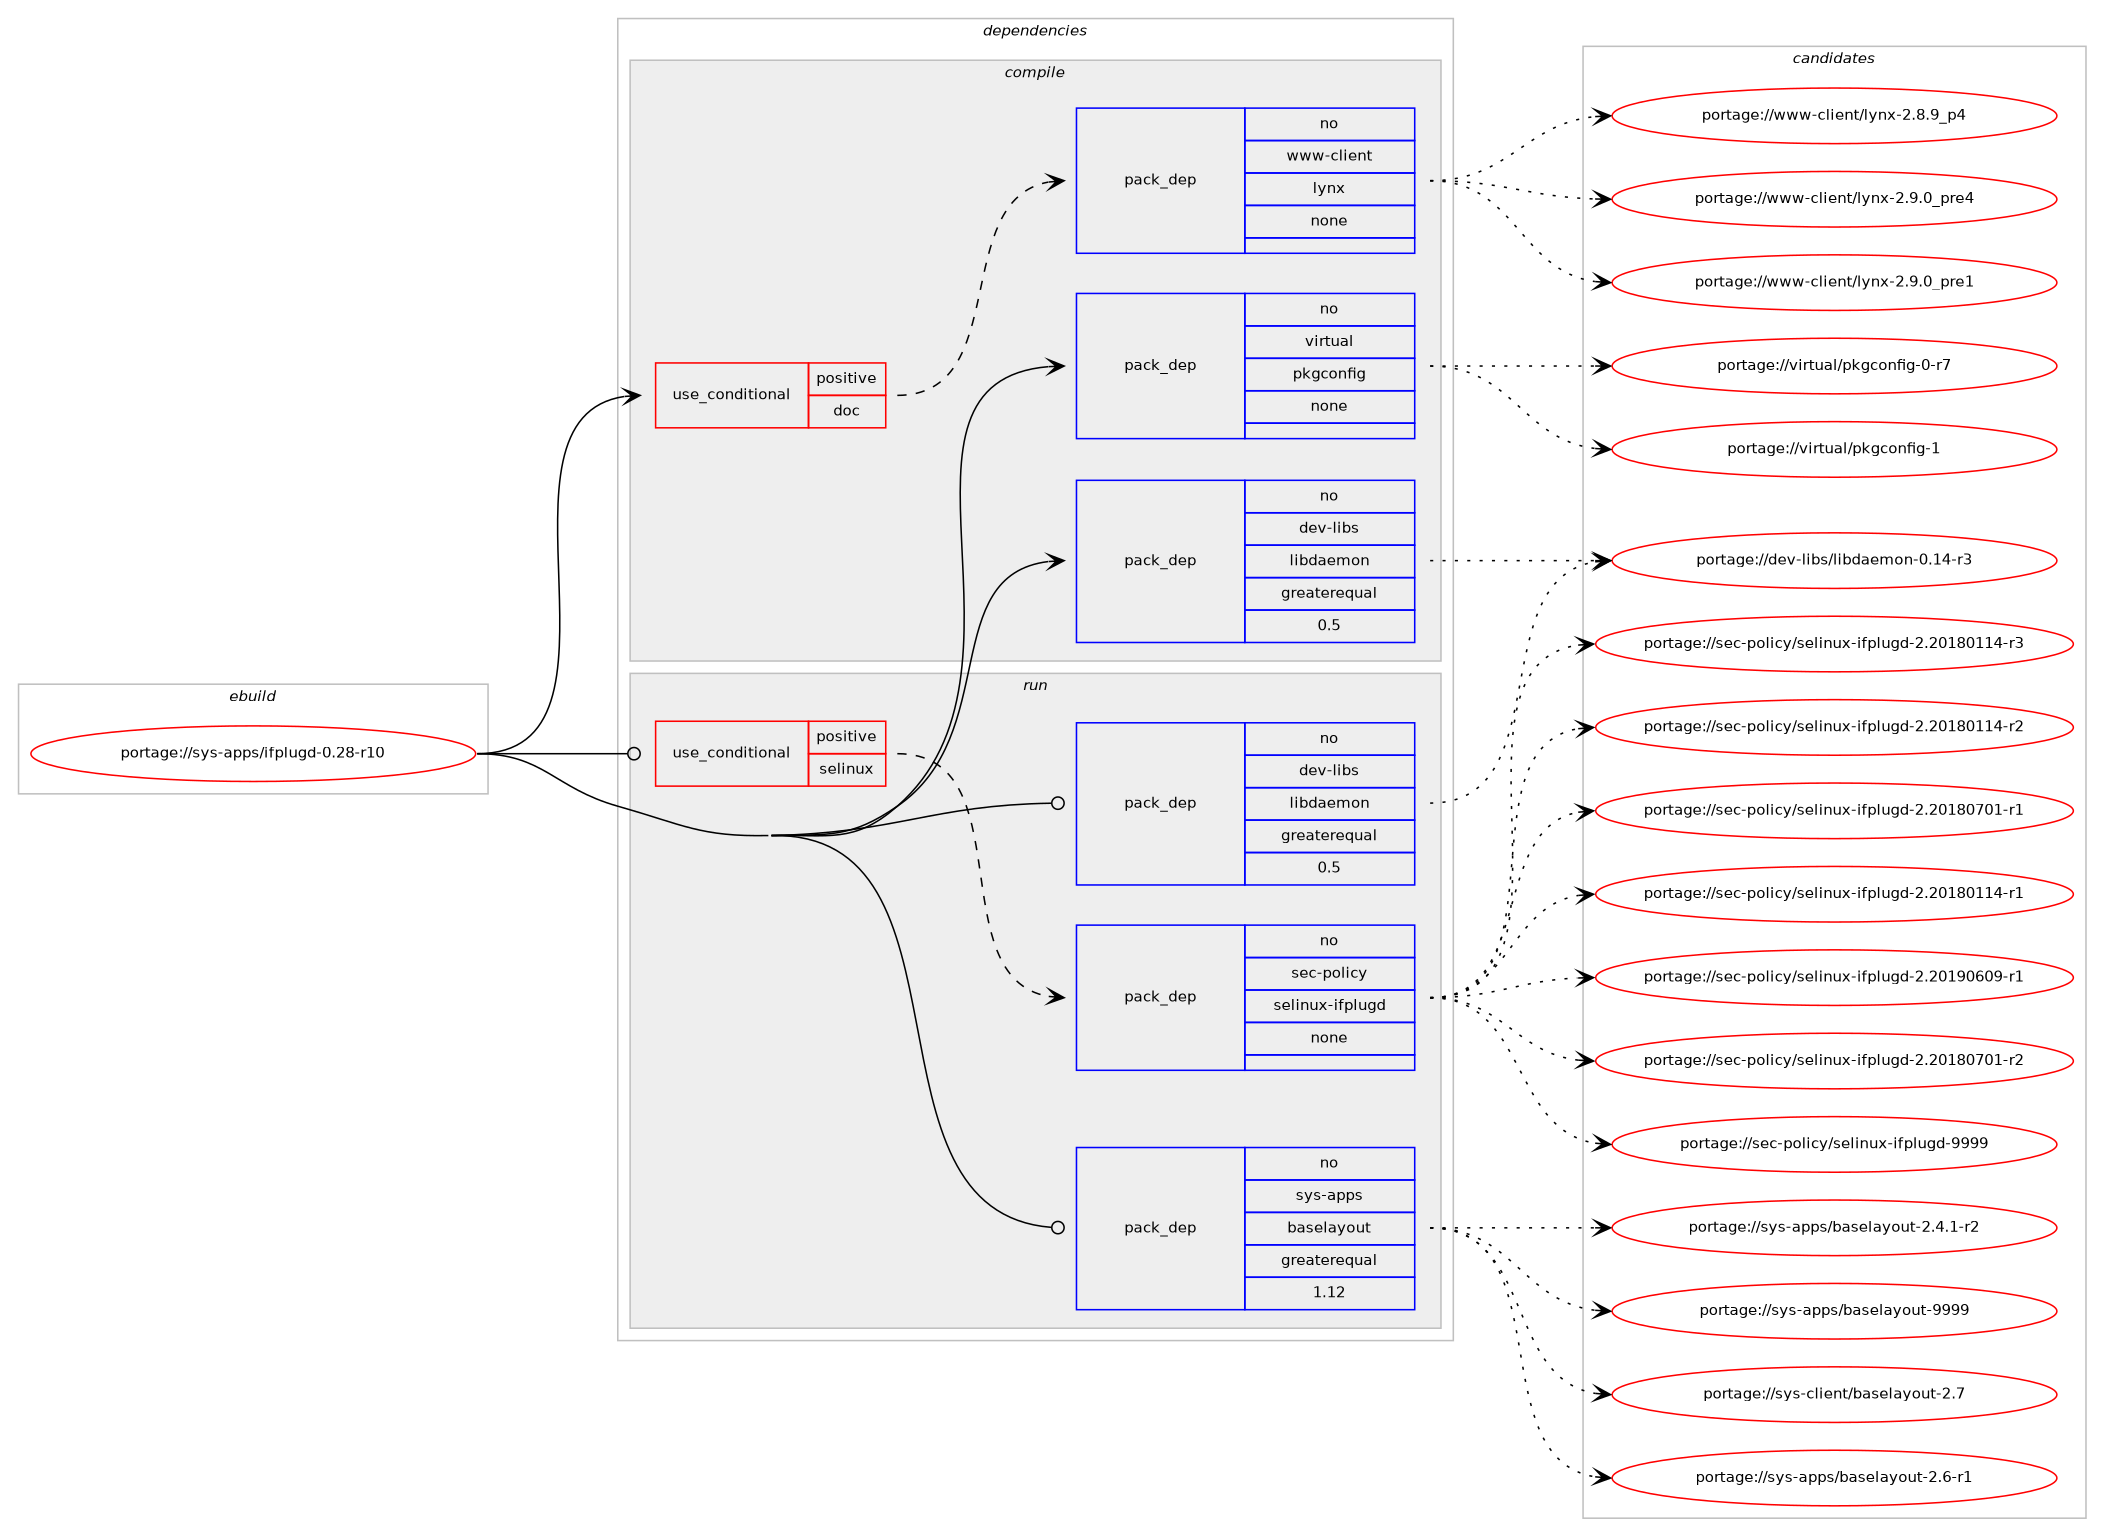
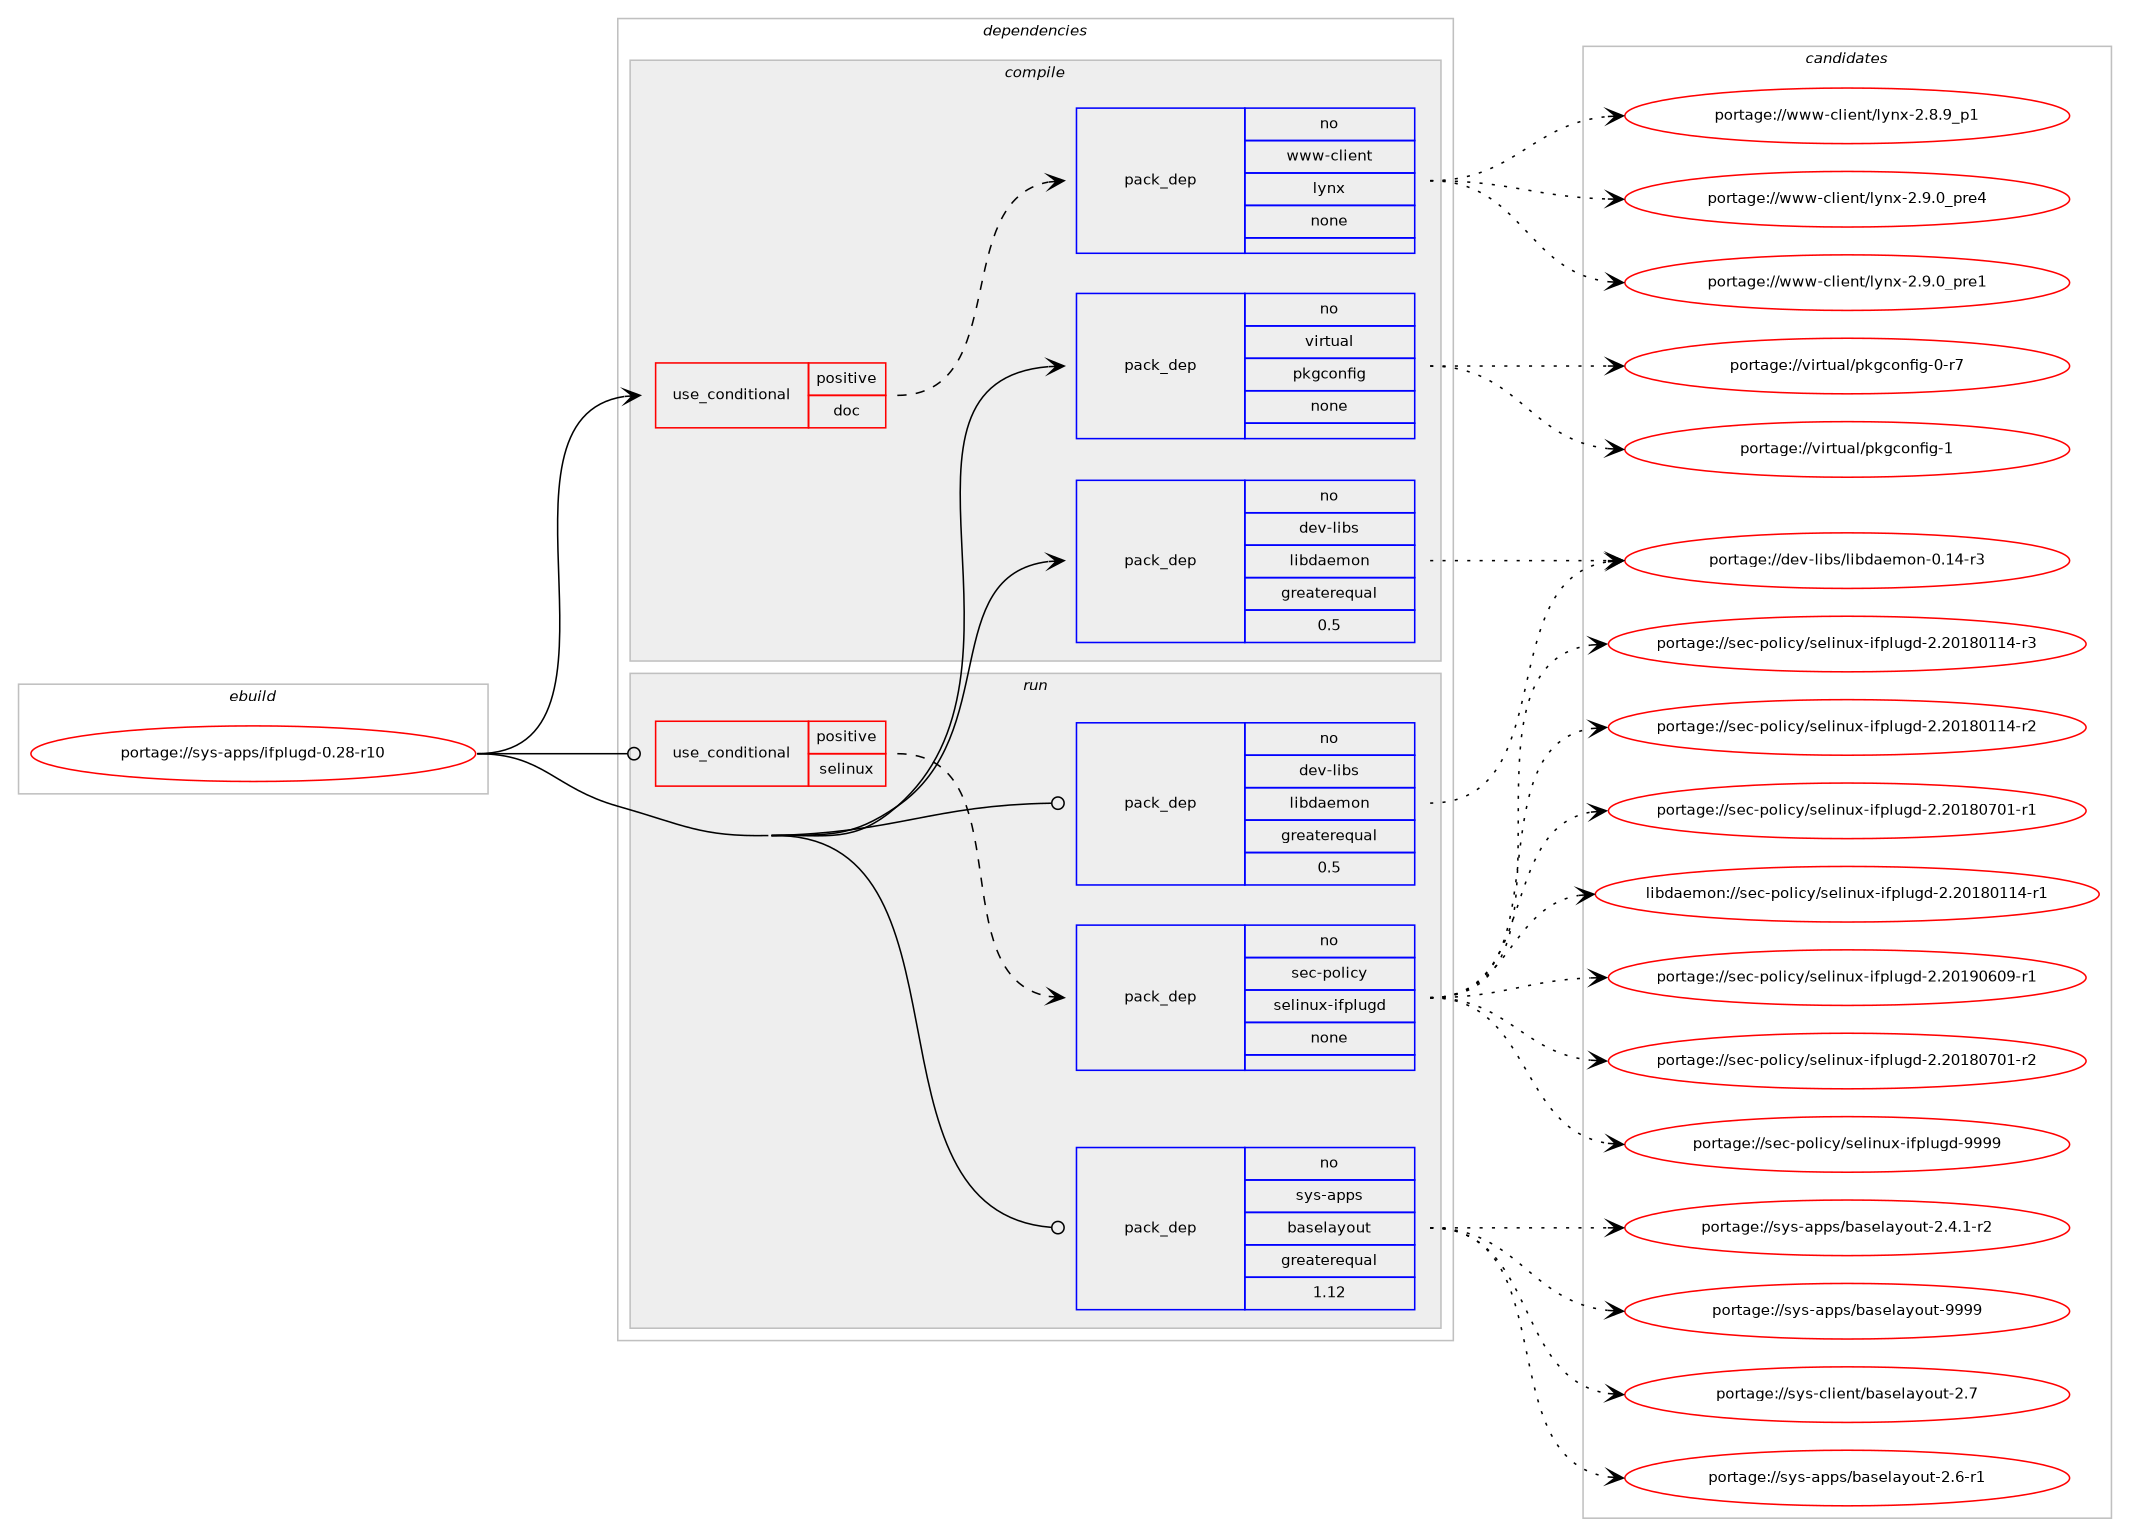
node "portage://www-client/lynx-2.8.9_p4": label "portage://www-client/lynx-2.8.9_p4" -> "portage://www-client/lynx-2.8.9_p1"
node "portage://sec-policy/selinux-ifplugd-2.20180114-r1": label "portage://sec-policy/selinux-ifplugd-2.20180114-r1" -> "libdaemon://sec-policy/selinux-ifplugd-2.20180114-r1"
